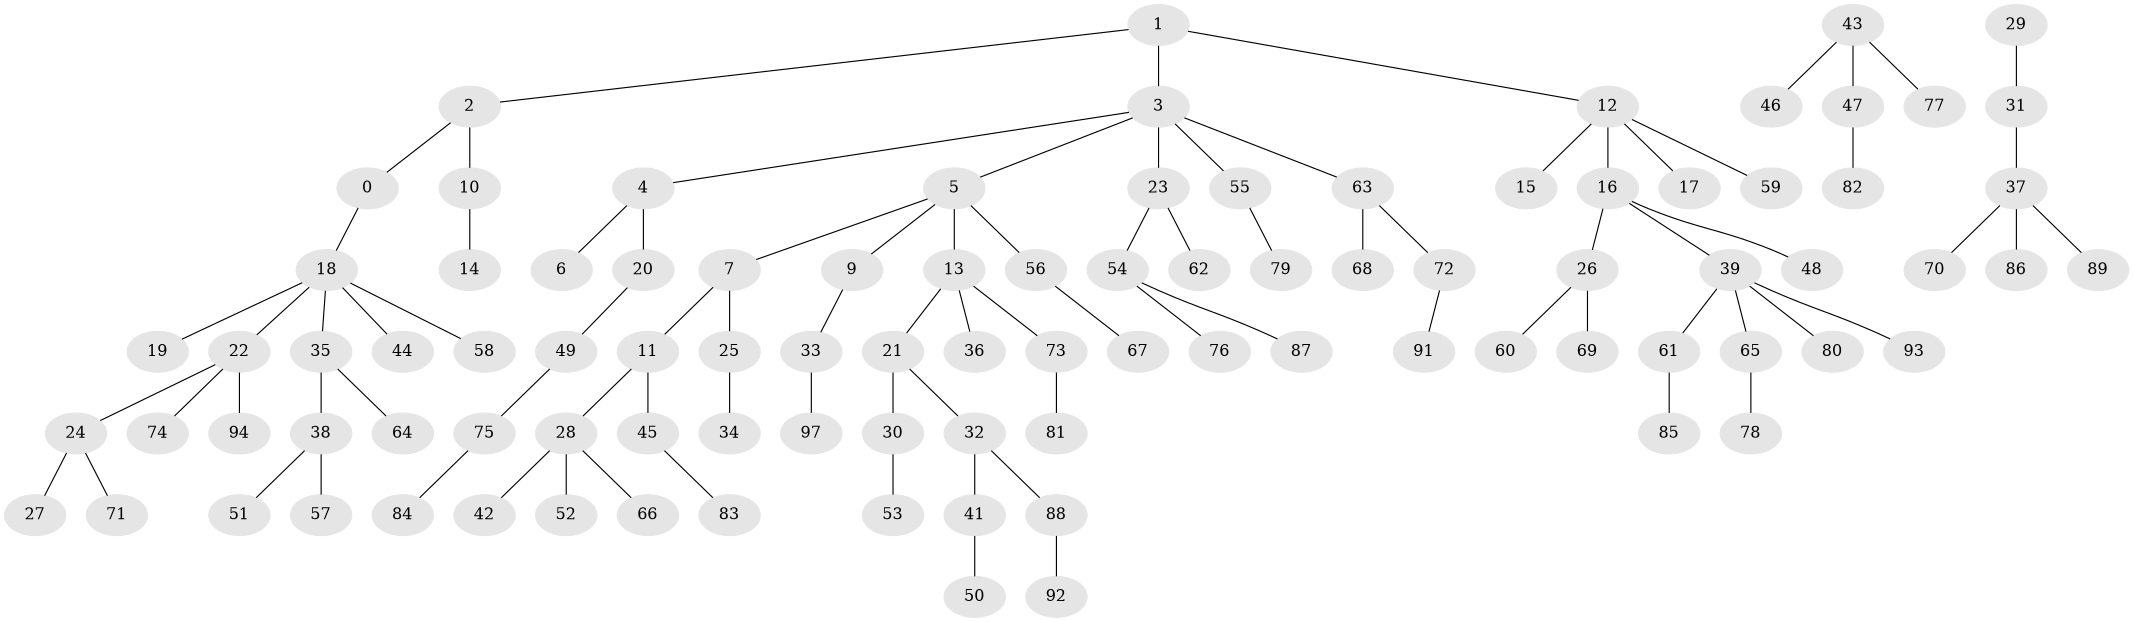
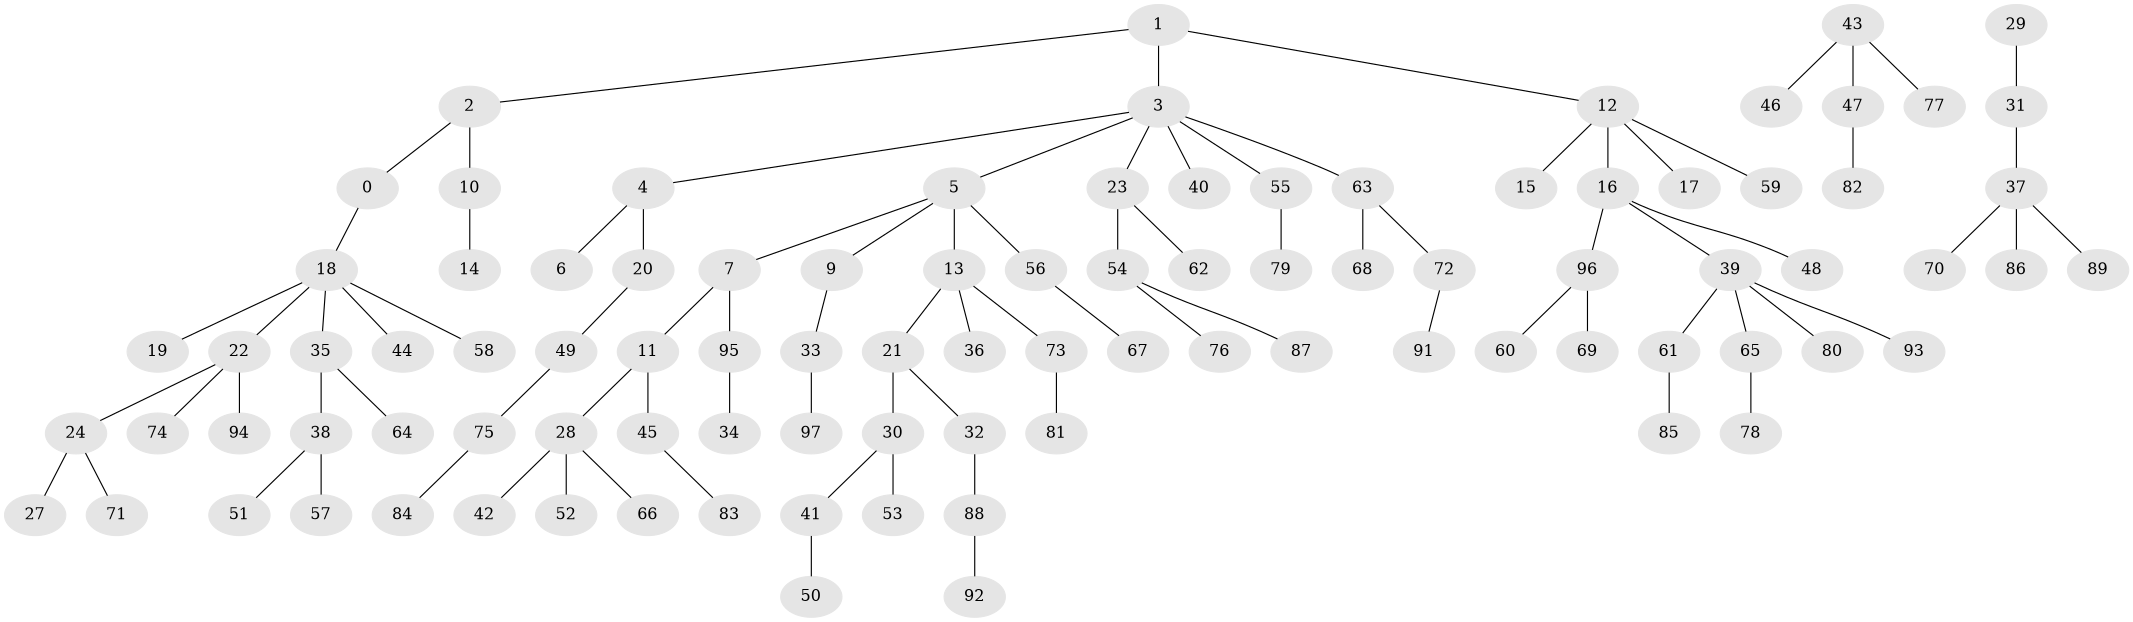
node "40": added
node "26": label "26" -> "96"
node "25": label "25" -> "95"
edge "32" -- "41": now "30" -- "41"
